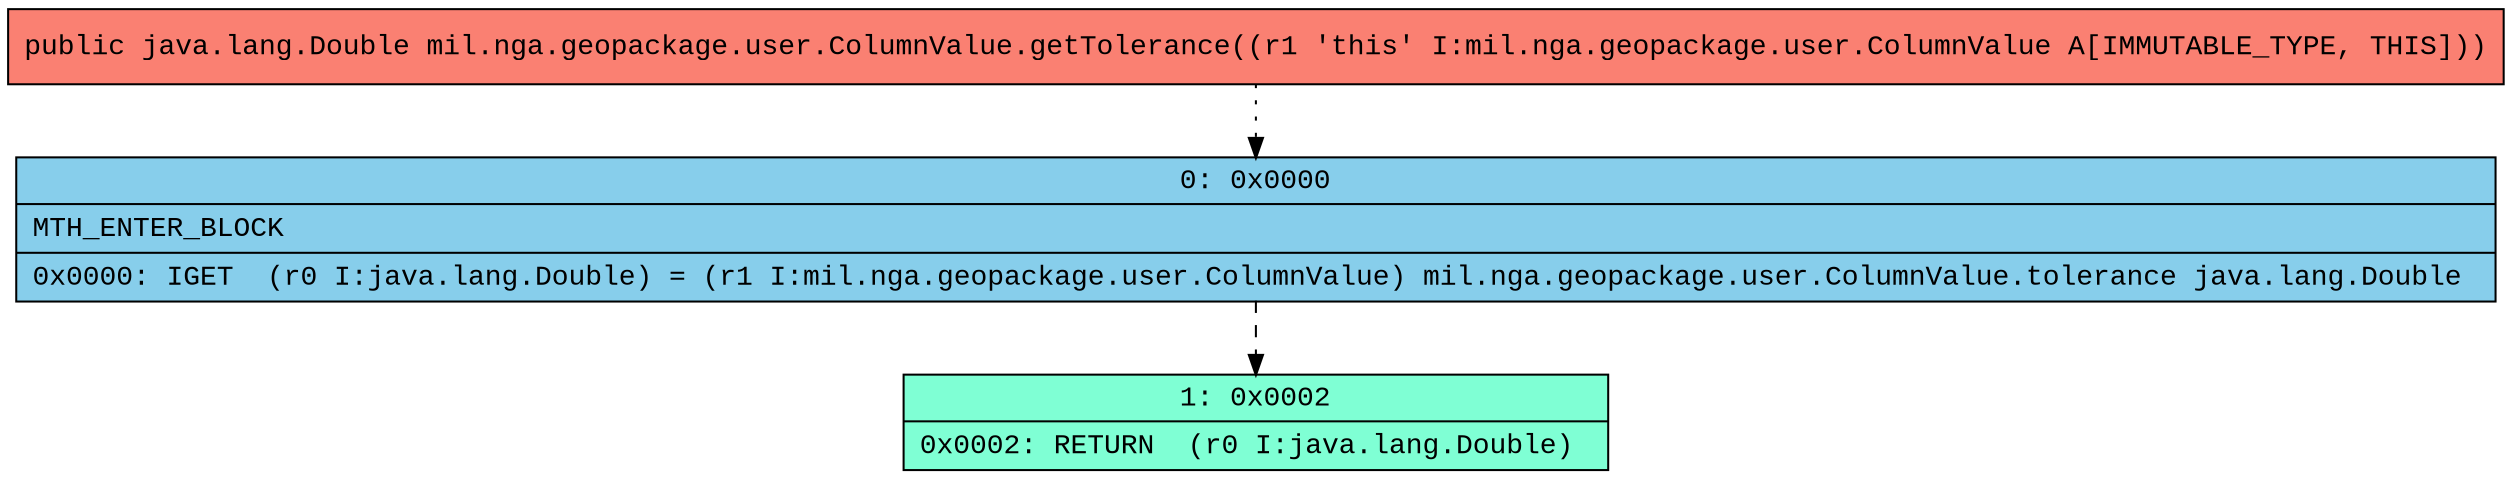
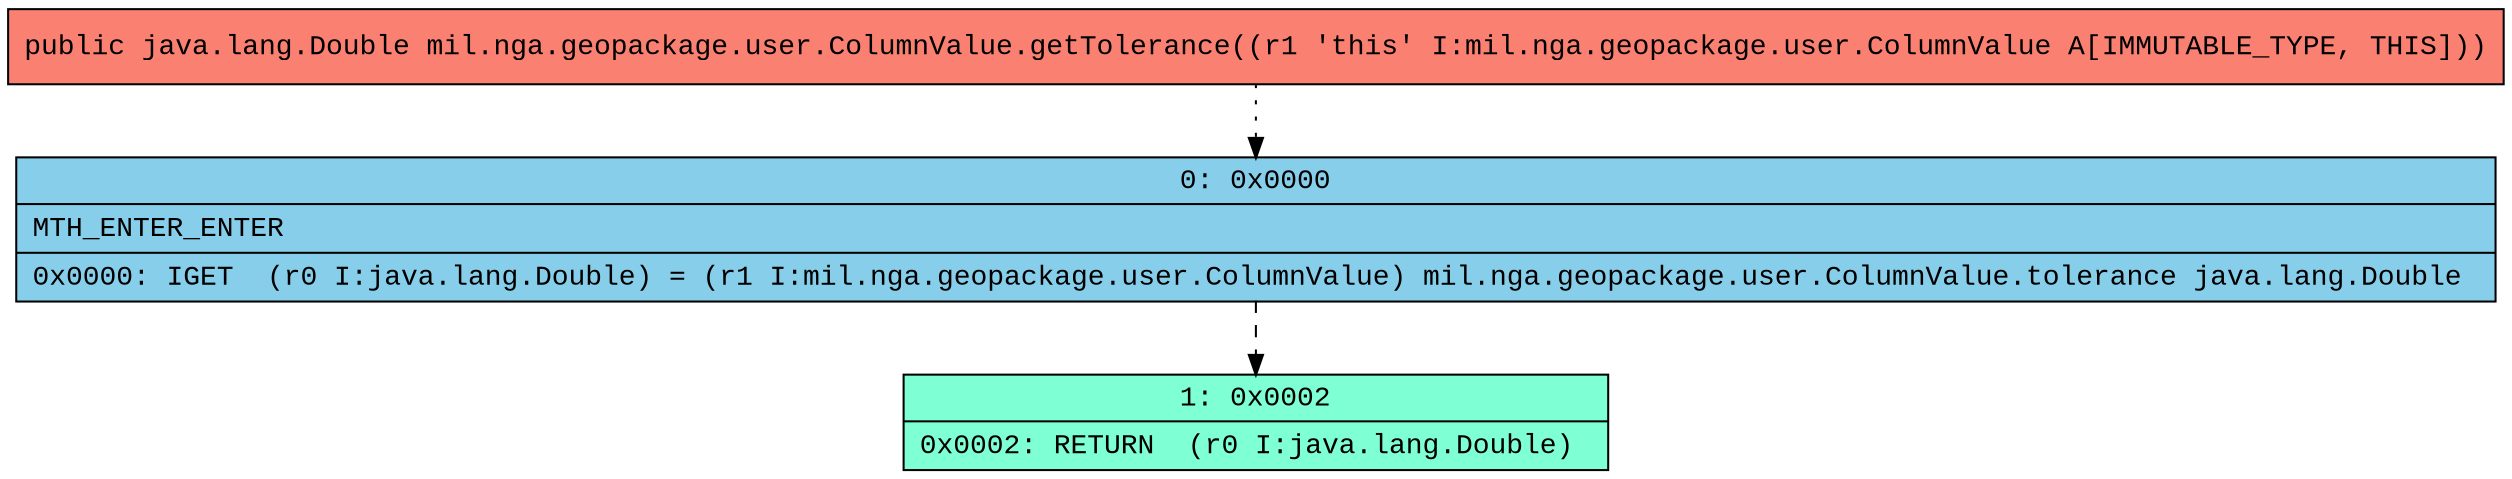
node "0: 0x0000": text "MTH_ENTER_BLOCK" -> "MTH_ENTER_ENTER"
